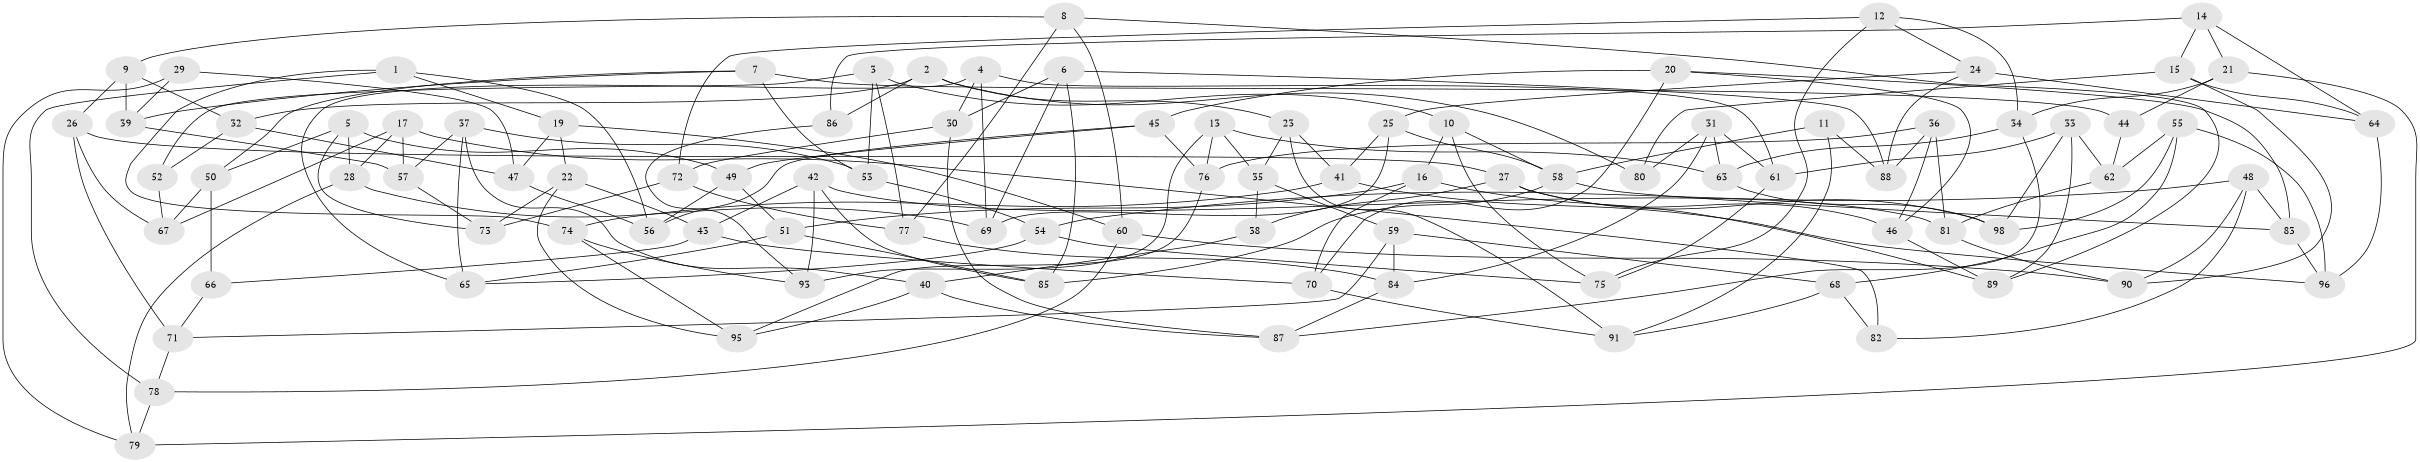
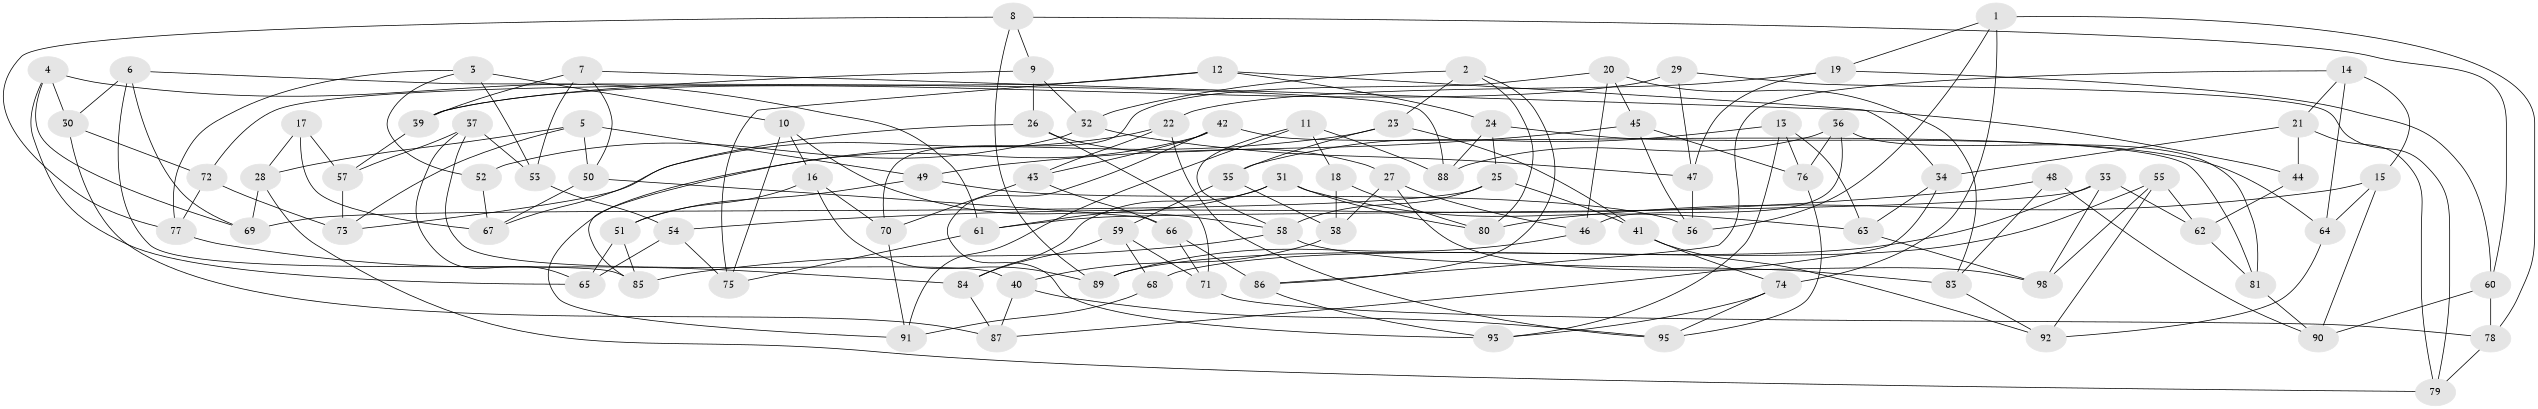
node "18": added
edge "66" -- "86": added
node "96": label "96" -> "92"
node "82": removed
